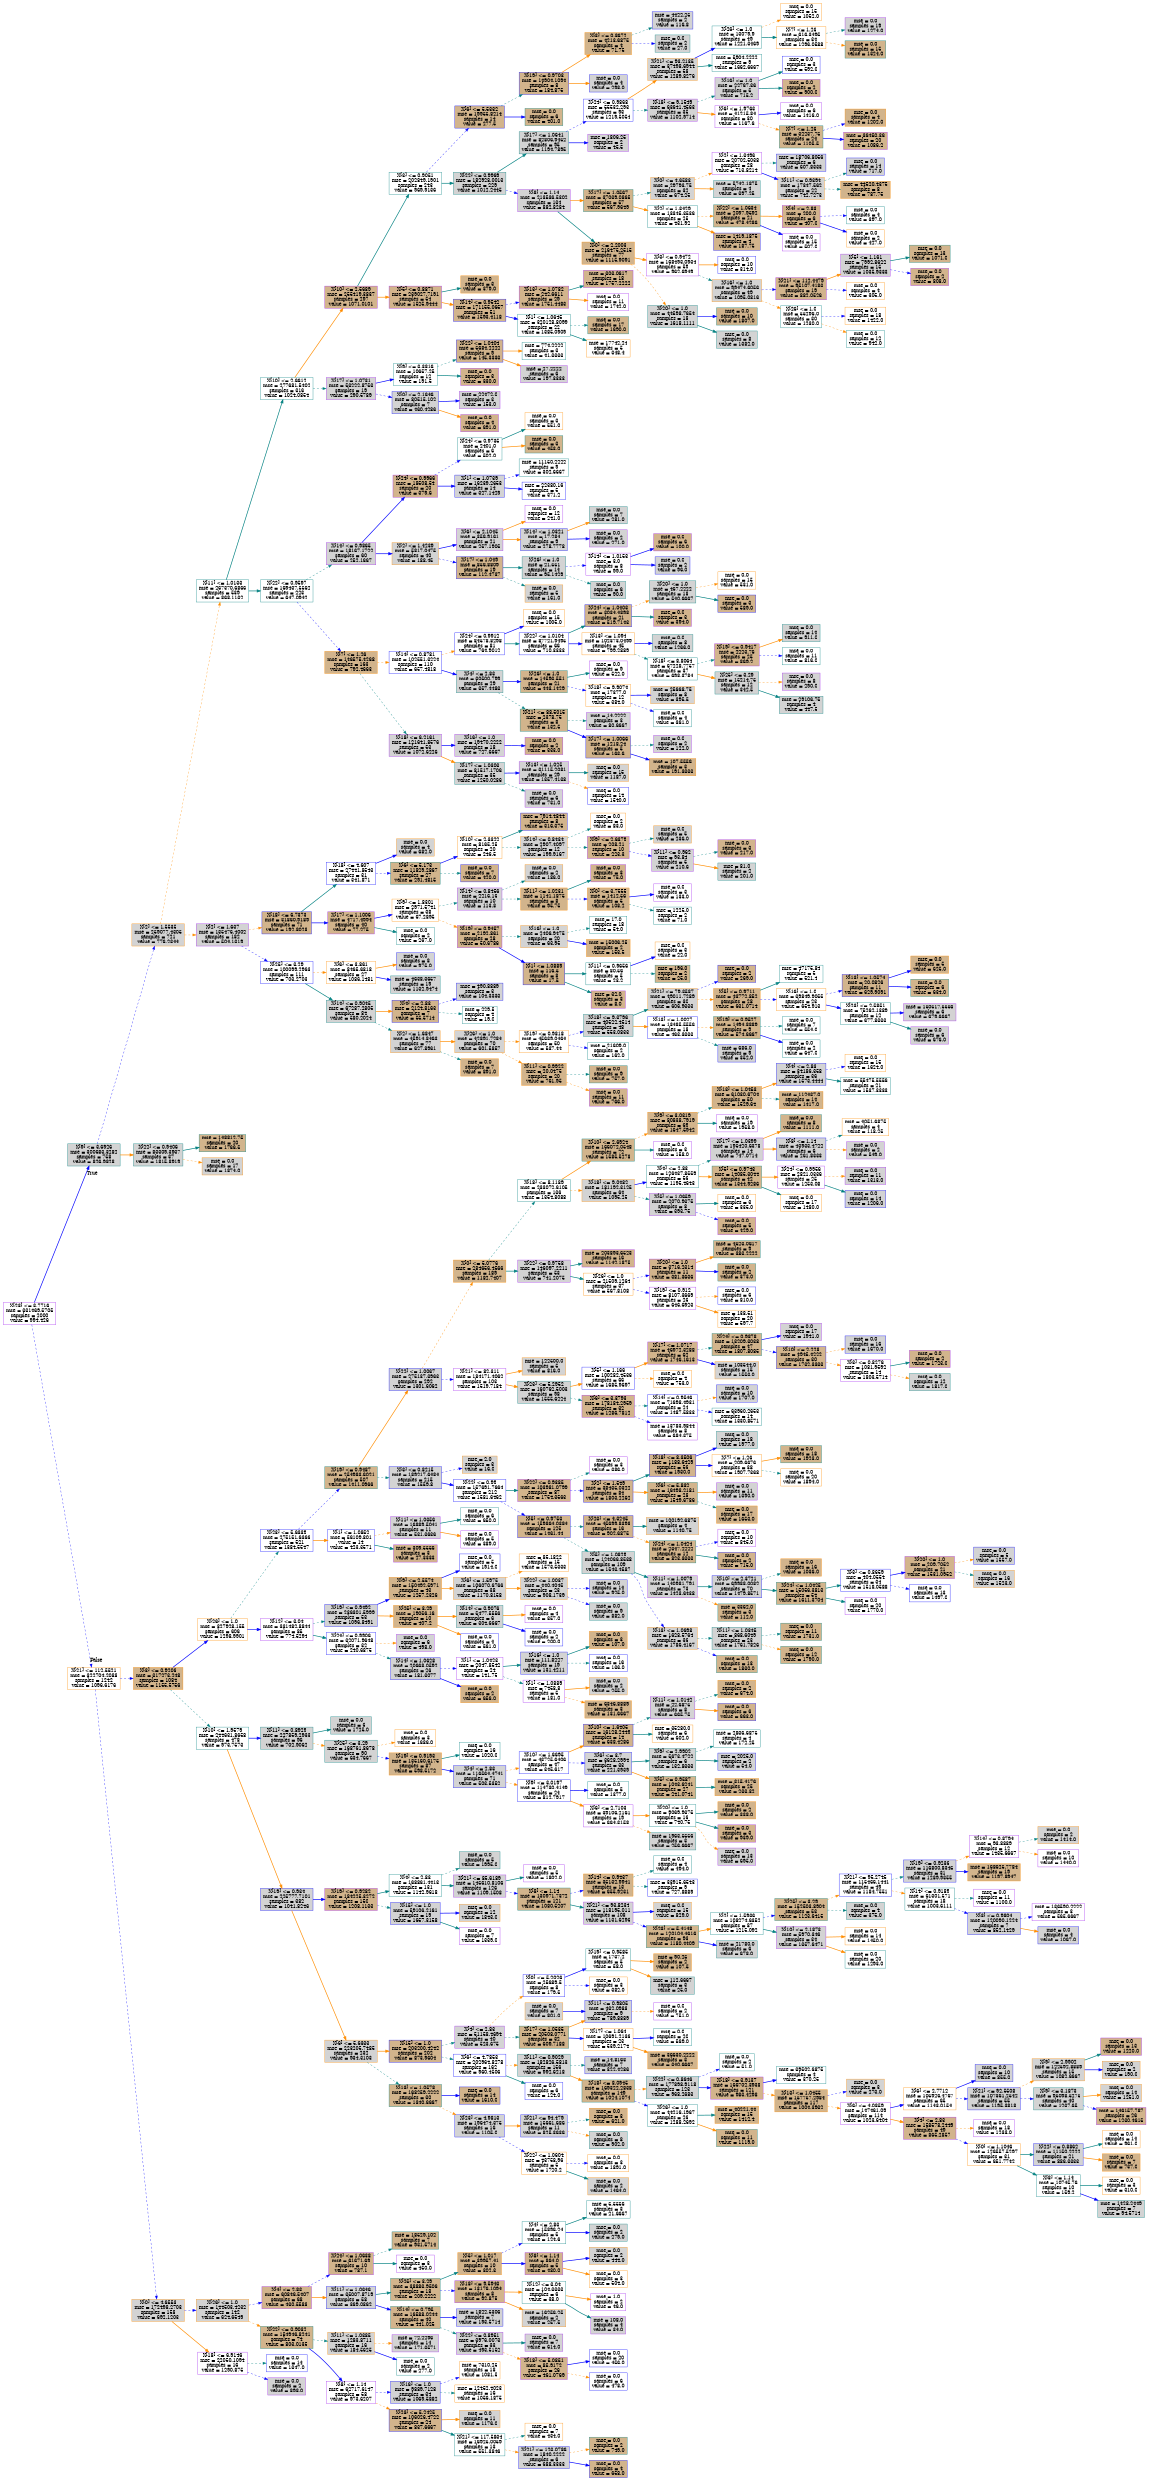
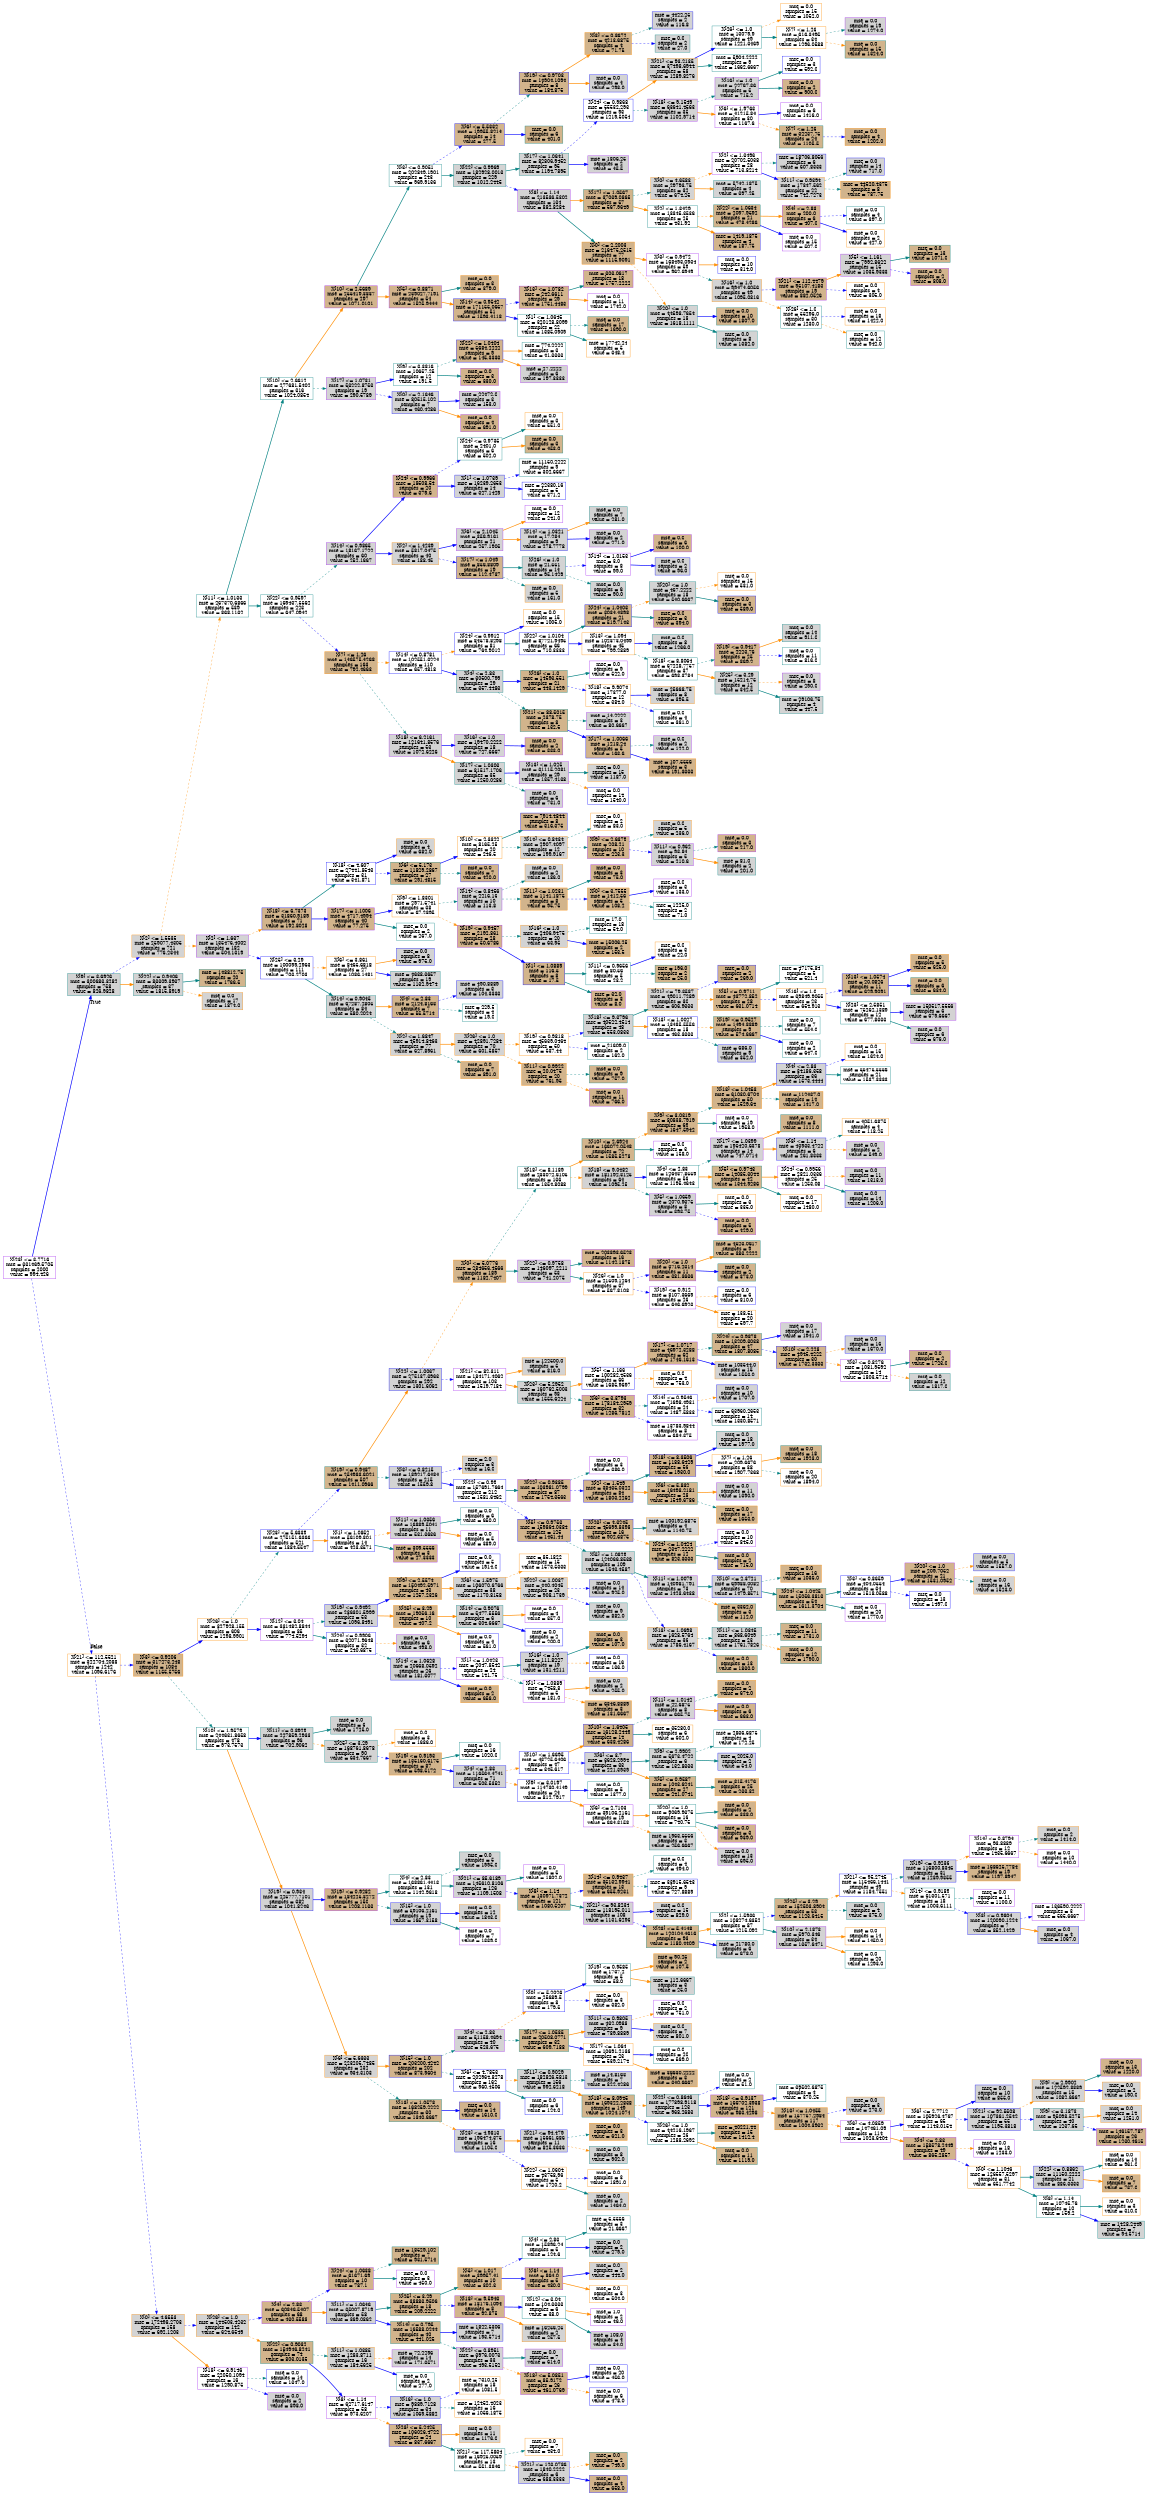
node "mse = 36450.36 samples = 20 value = 1086.2": removed
node "X[1] <= 1.0852 mse = 56109.801 value = 14 value = 423.3571": label "X[1] <= 1.0852 mse = 56109.801 value = 14 value = 423.3571" -> "X[1] <= 1.0852 mse = 56109.801 samples = 14 value = 423.3571"
edge "X[16] <= 1.0 mse = 111.8227 samples = 19 value = 131.4211" -> "mse = 0.0 samples = 16 value = 136.0": color teal -> darkorange
edge "mse = 0.0 samples = 7 value = 801.0" -> "X[11] <= 0.9805 mse = 432.0988 samples = 9 value = 789.8889": reversed
edge "X[18] <= 9.5943 mse = 13176.1094 samples = 8 value = 92.875" -> "X[12] <= 3.04 mse = 104.3333 samples = 6 value = 38.0": color darkorange -> blue
